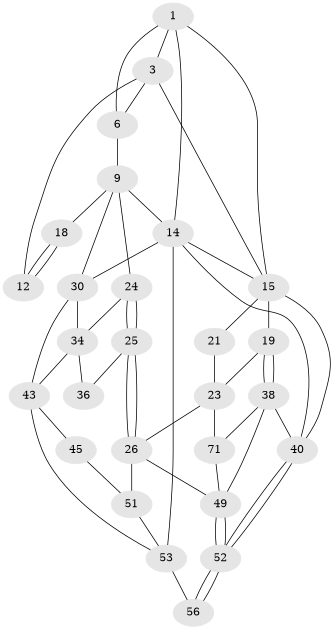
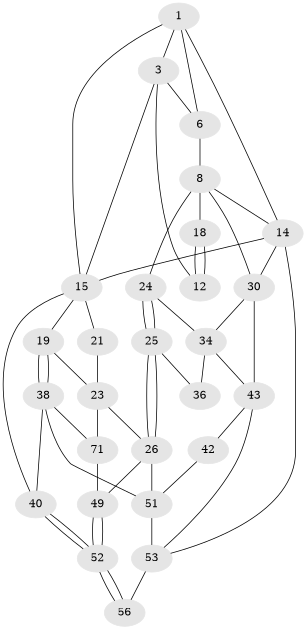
node "9": label "9" -> "8"
edge "14" -- "40": removed
node "45": label "45" -> "42"
edge "38" -- "49": now "38" -- "51"
